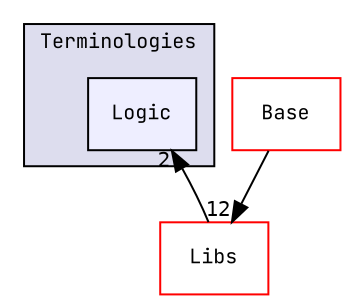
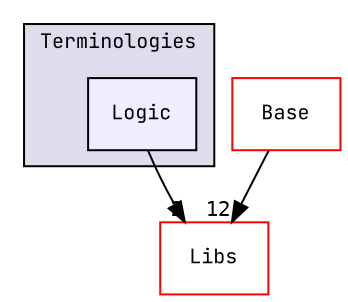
edge "Libs" -> "Logic": reversed
